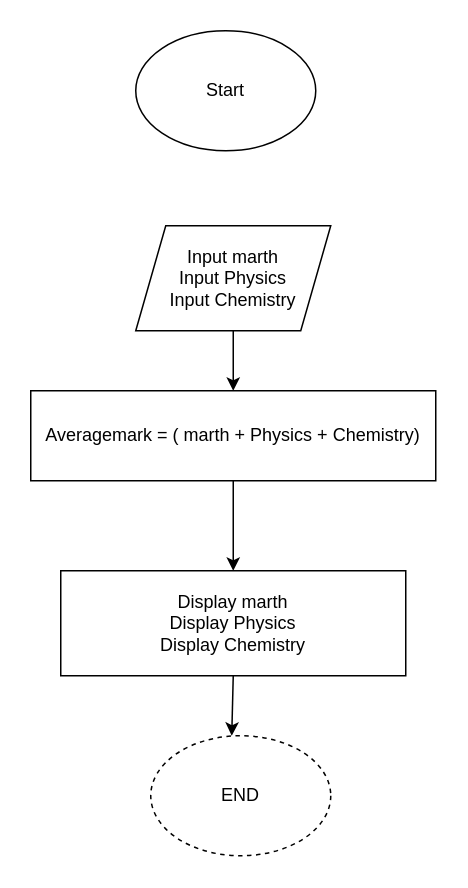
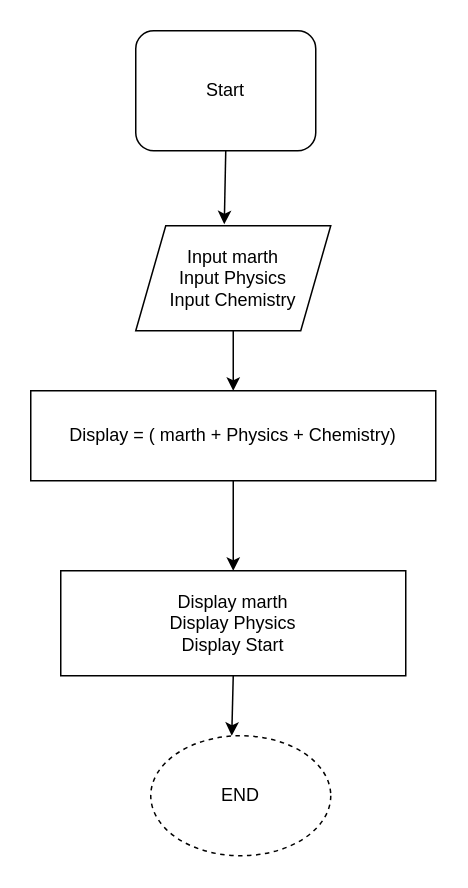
node "Start": shape ellipse -> rounded rectangle
edge "Start" -> "Input marth Input Physics Input Chemistry": added
node "Averagemark = ( marth + Physics + Chemistry)": label "Averagemark = ( marth + Physics + Chemistry)" -> "Display = ( marth + Physics + Chemistry)"
node "Display marth Display Physics Display Chemistry": label "Display marth Display Physics Display Chemistry" -> "Display marth Display Physics Display Start"
